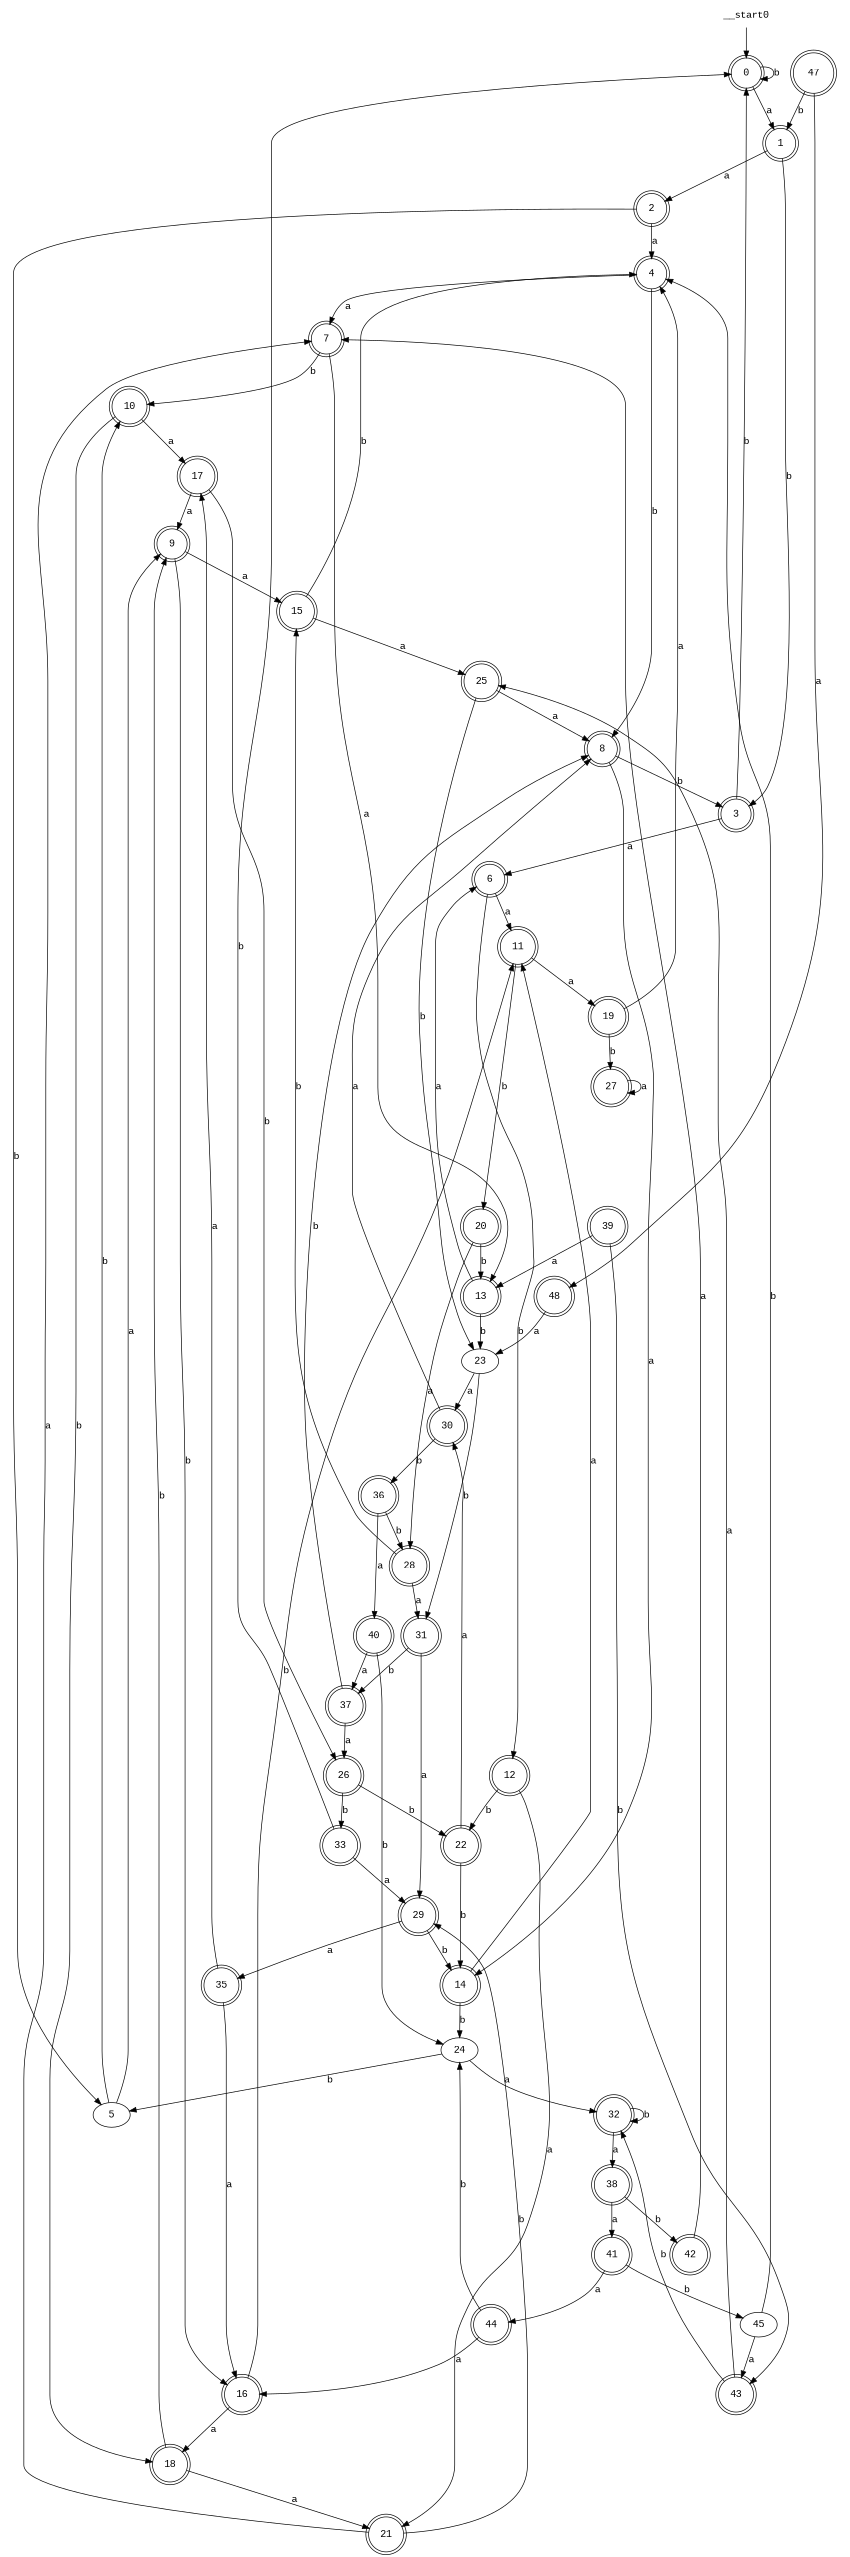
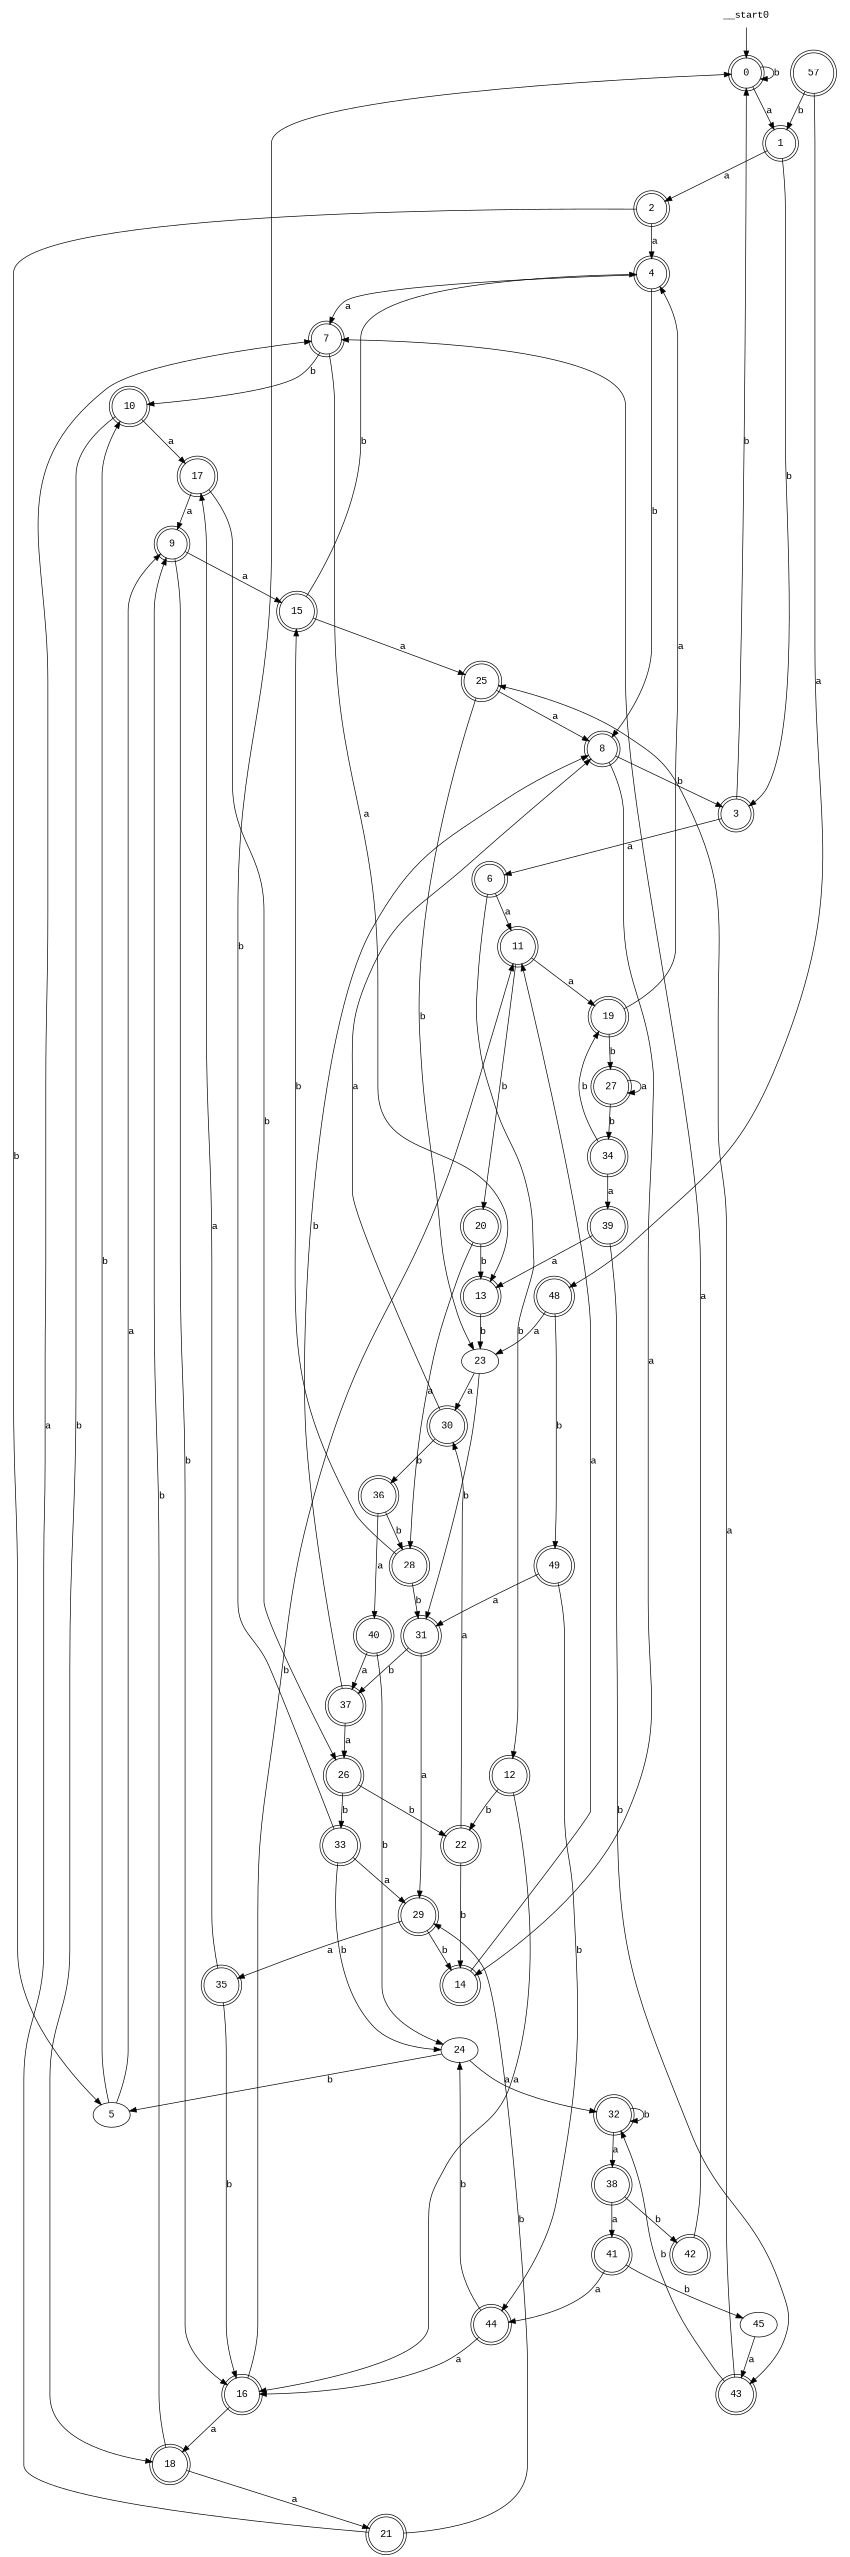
node "47": label "47" -> "57"
edge "13" -> "6": removed, label "a"
node "34": added
edge "45" -> "4": removed, label "b"
node "49": added
edge "28" -> "31": label "a" -> "b"
edge "14" -> "24": now "33" -> "24"
edge "12" -> "21": now "12" -> "16"
edge "35" -> "16": label "a" -> "b"
